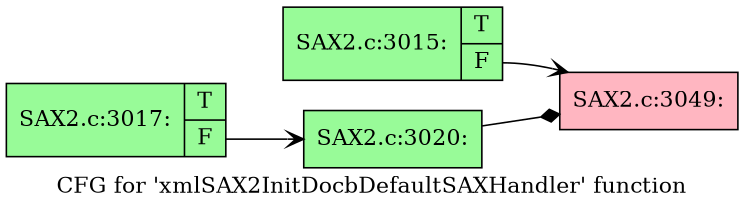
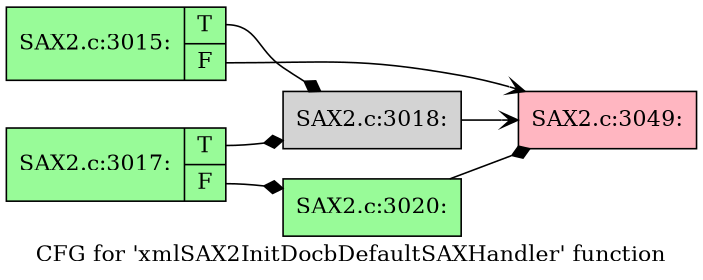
node "SAX2.c:3018:": added
edge "SAX2.c:3017:" -> "SAX2.c:3020:": arrowhead vee -> diamond
